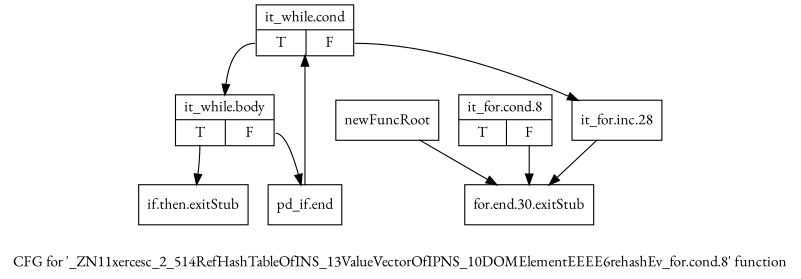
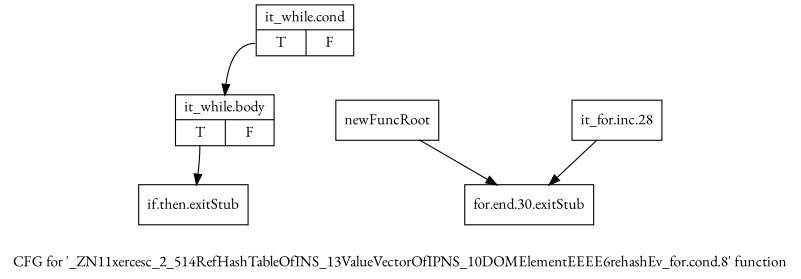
edge "it_while.cond" -> "it_for.inc.28": removed
node "it_for.cond.8": removed
node "pd_if.end": removed
